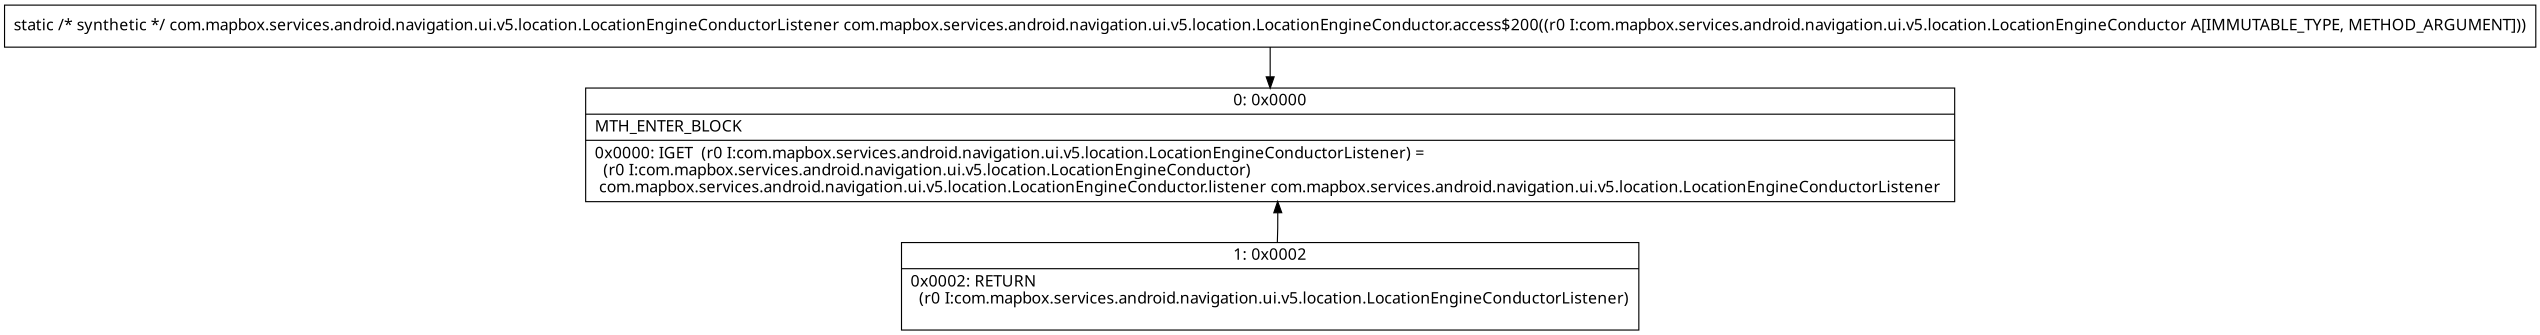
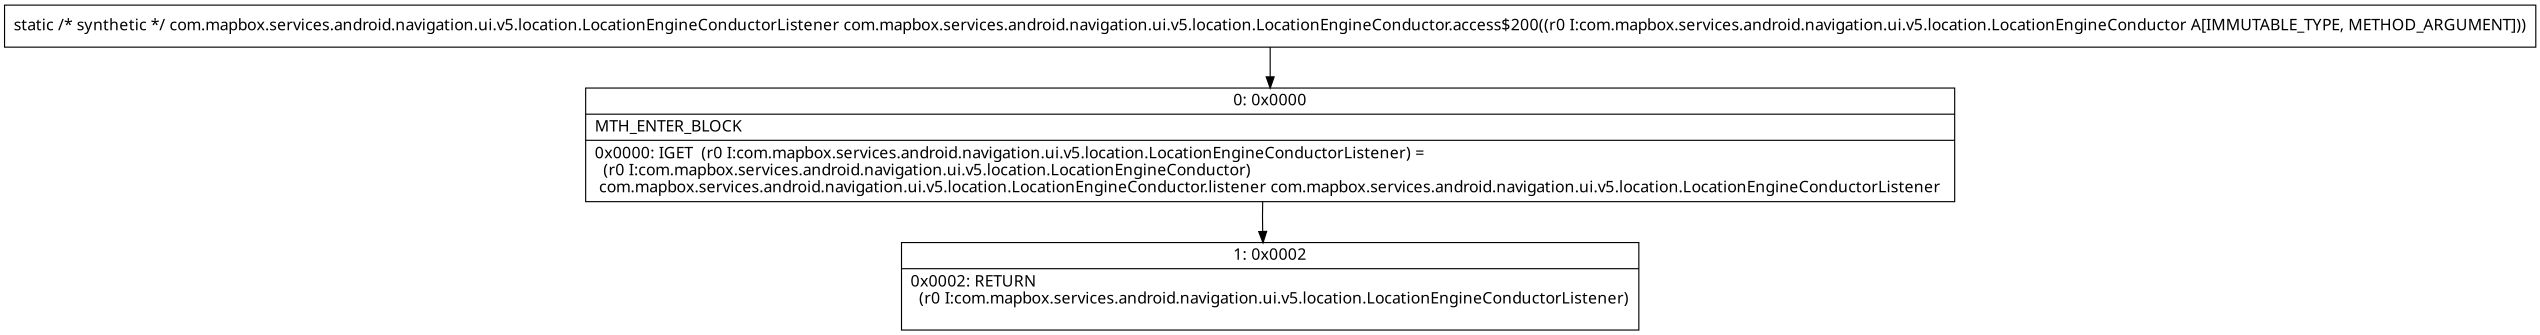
edge "1: 0x0002" -> "0: 0x0000": reversed
